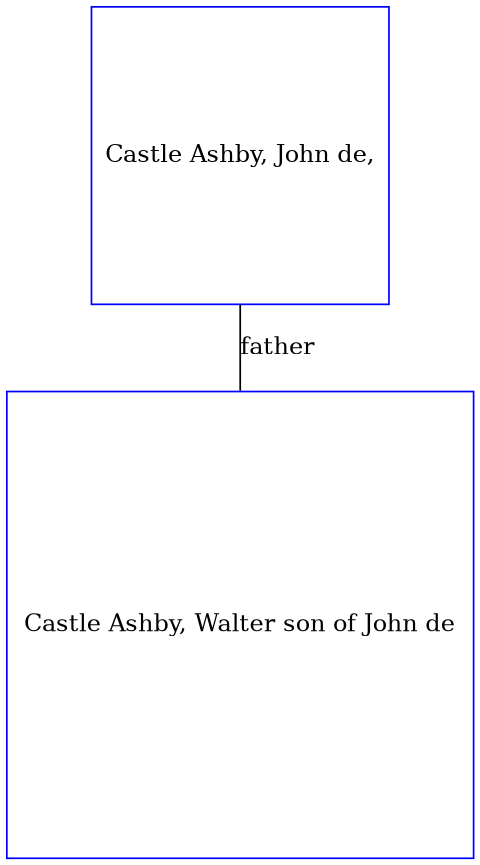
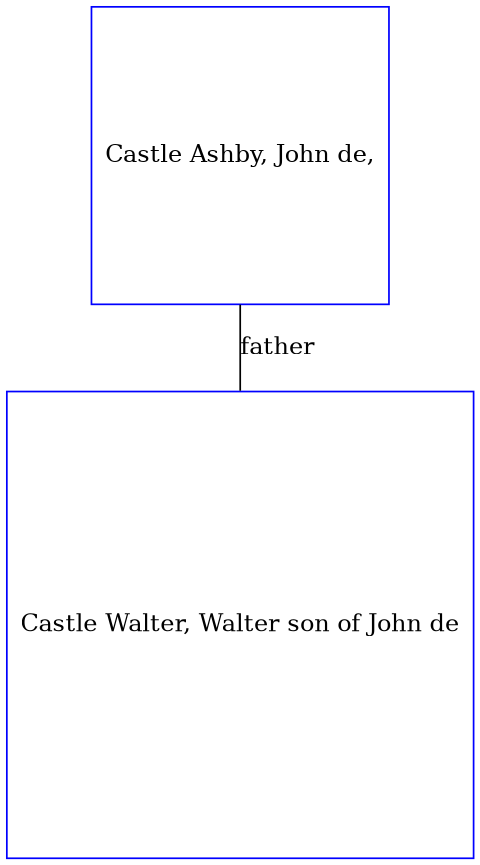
node "Castle Ashby, Walter son of John de": label "Castle Ashby, Walter son of John de" -> "Castle Walter, Walter son of John de"
